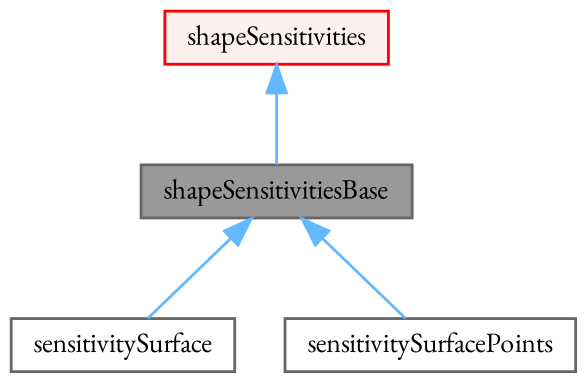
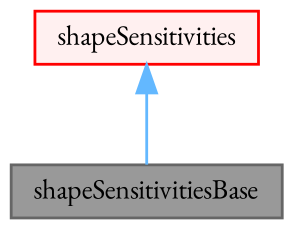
node "sensitivitySurface": removed
node "sensitivitySurfacePoints": removed
